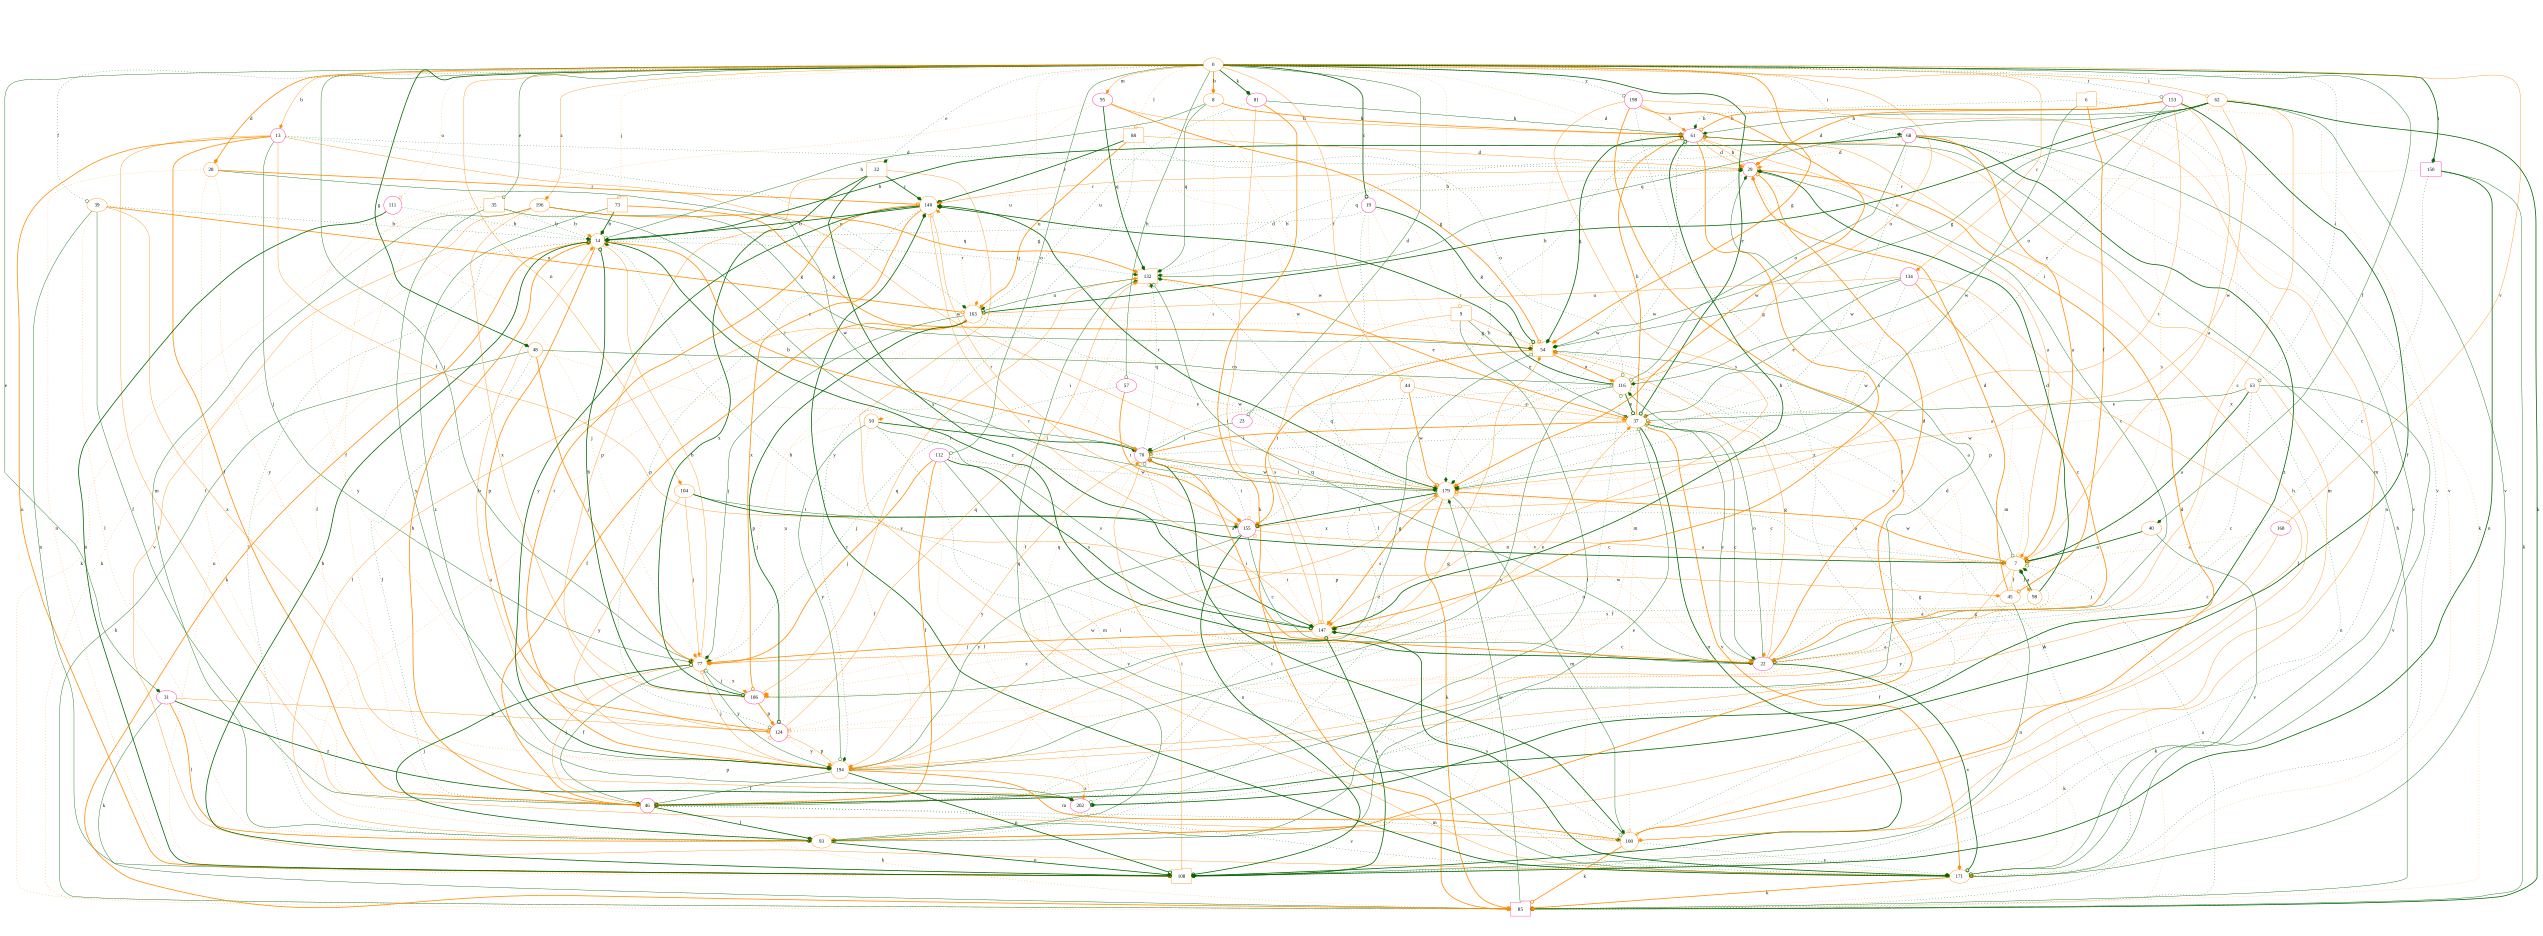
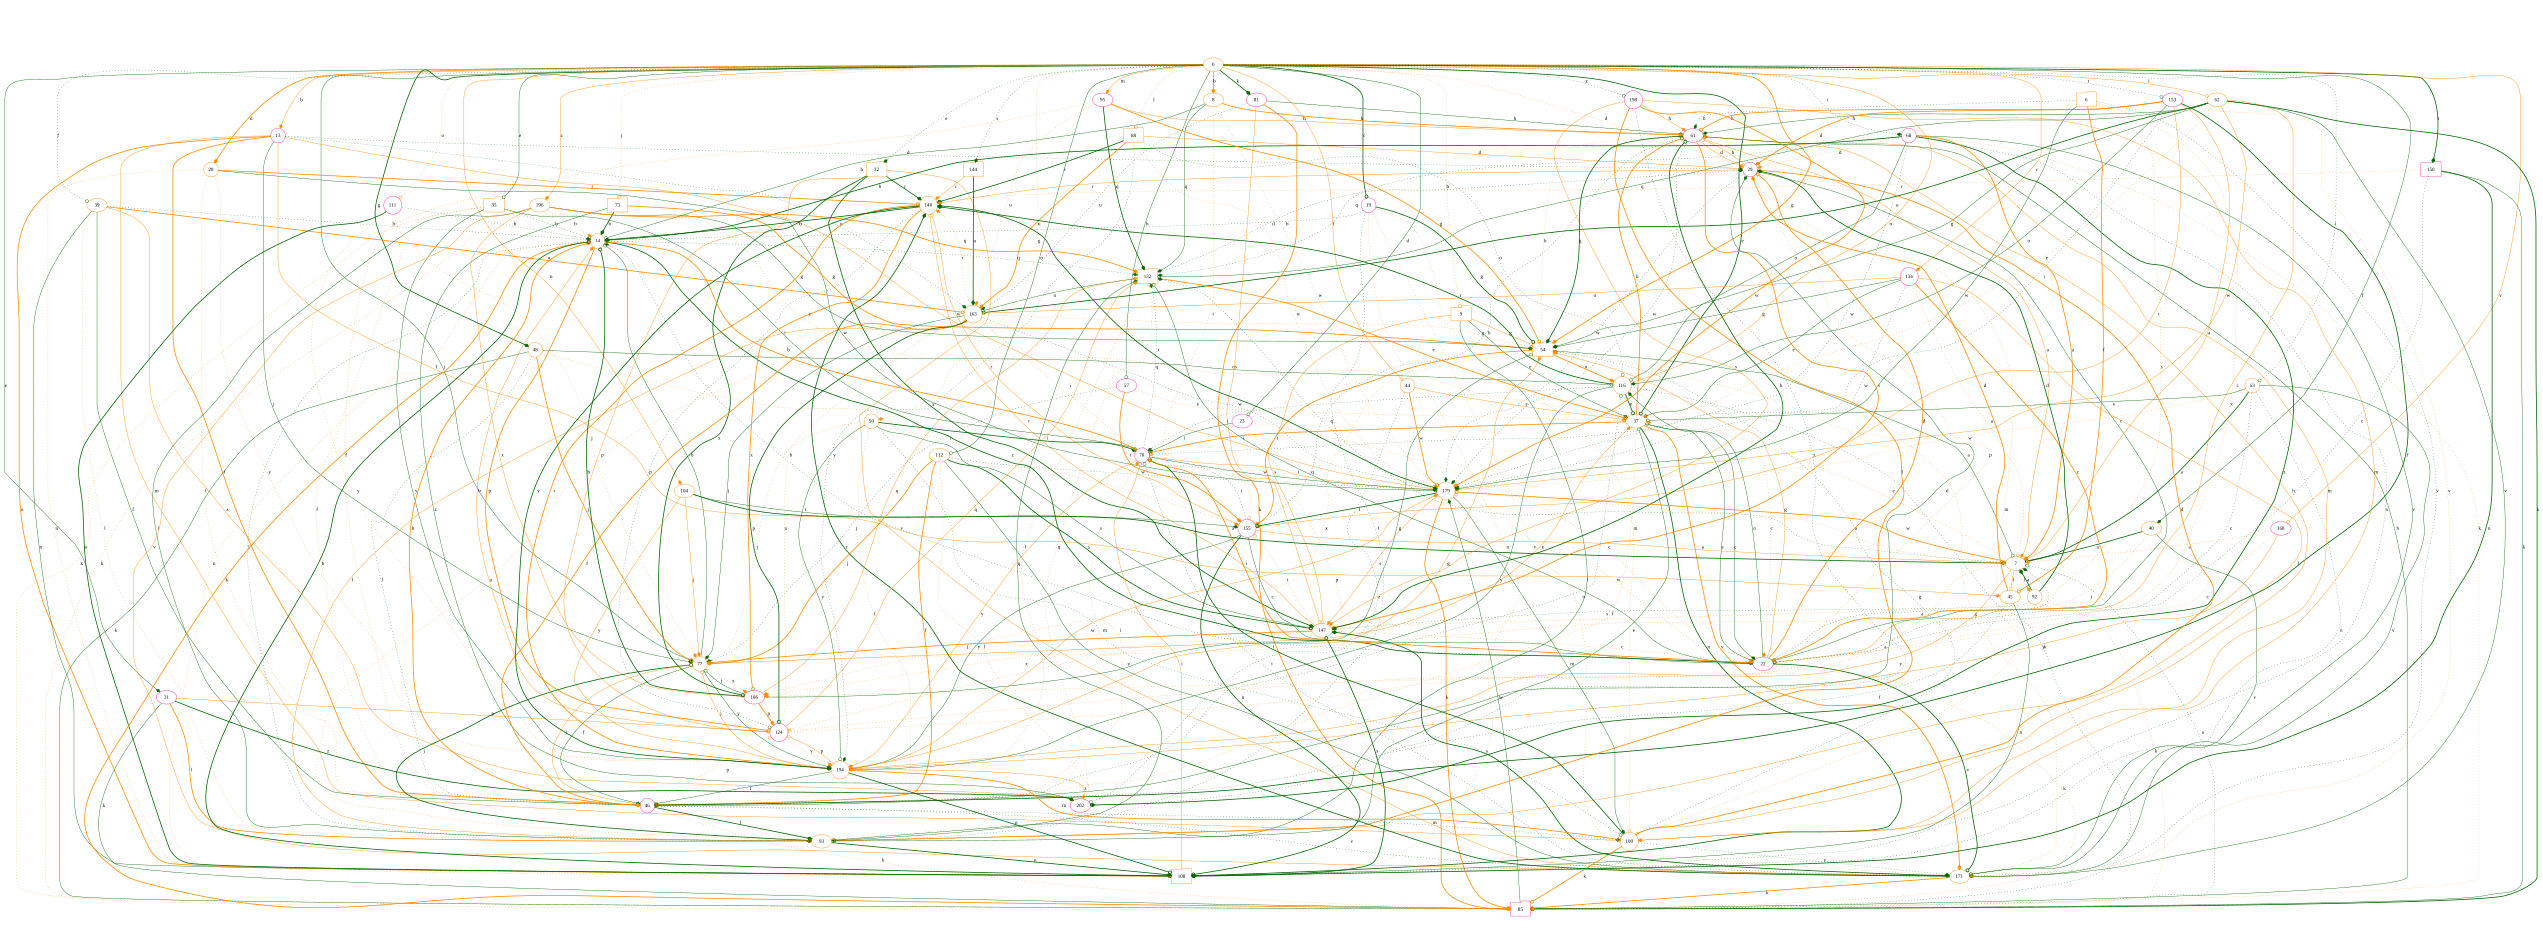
node "144": added
edge "77" -> "14": color darkorange -> darkgreen
node "112": color deeppink -> darkorange
edge "179" -> "147": style bold -> solid
node "98": label "98" -> "92"
